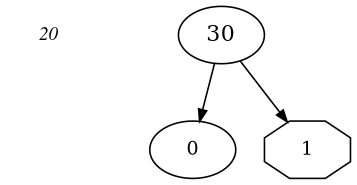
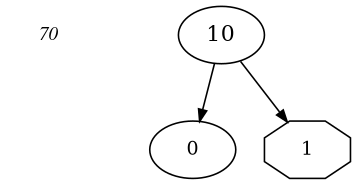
node "20": label "20" -> "70"
node "30": label "30" -> "10"
